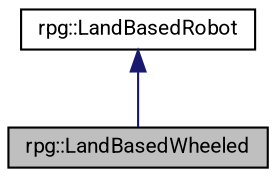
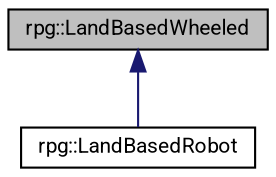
edge "rpg::LandBasedWheeled" -> "rpg::LandBasedRobot": reversed
